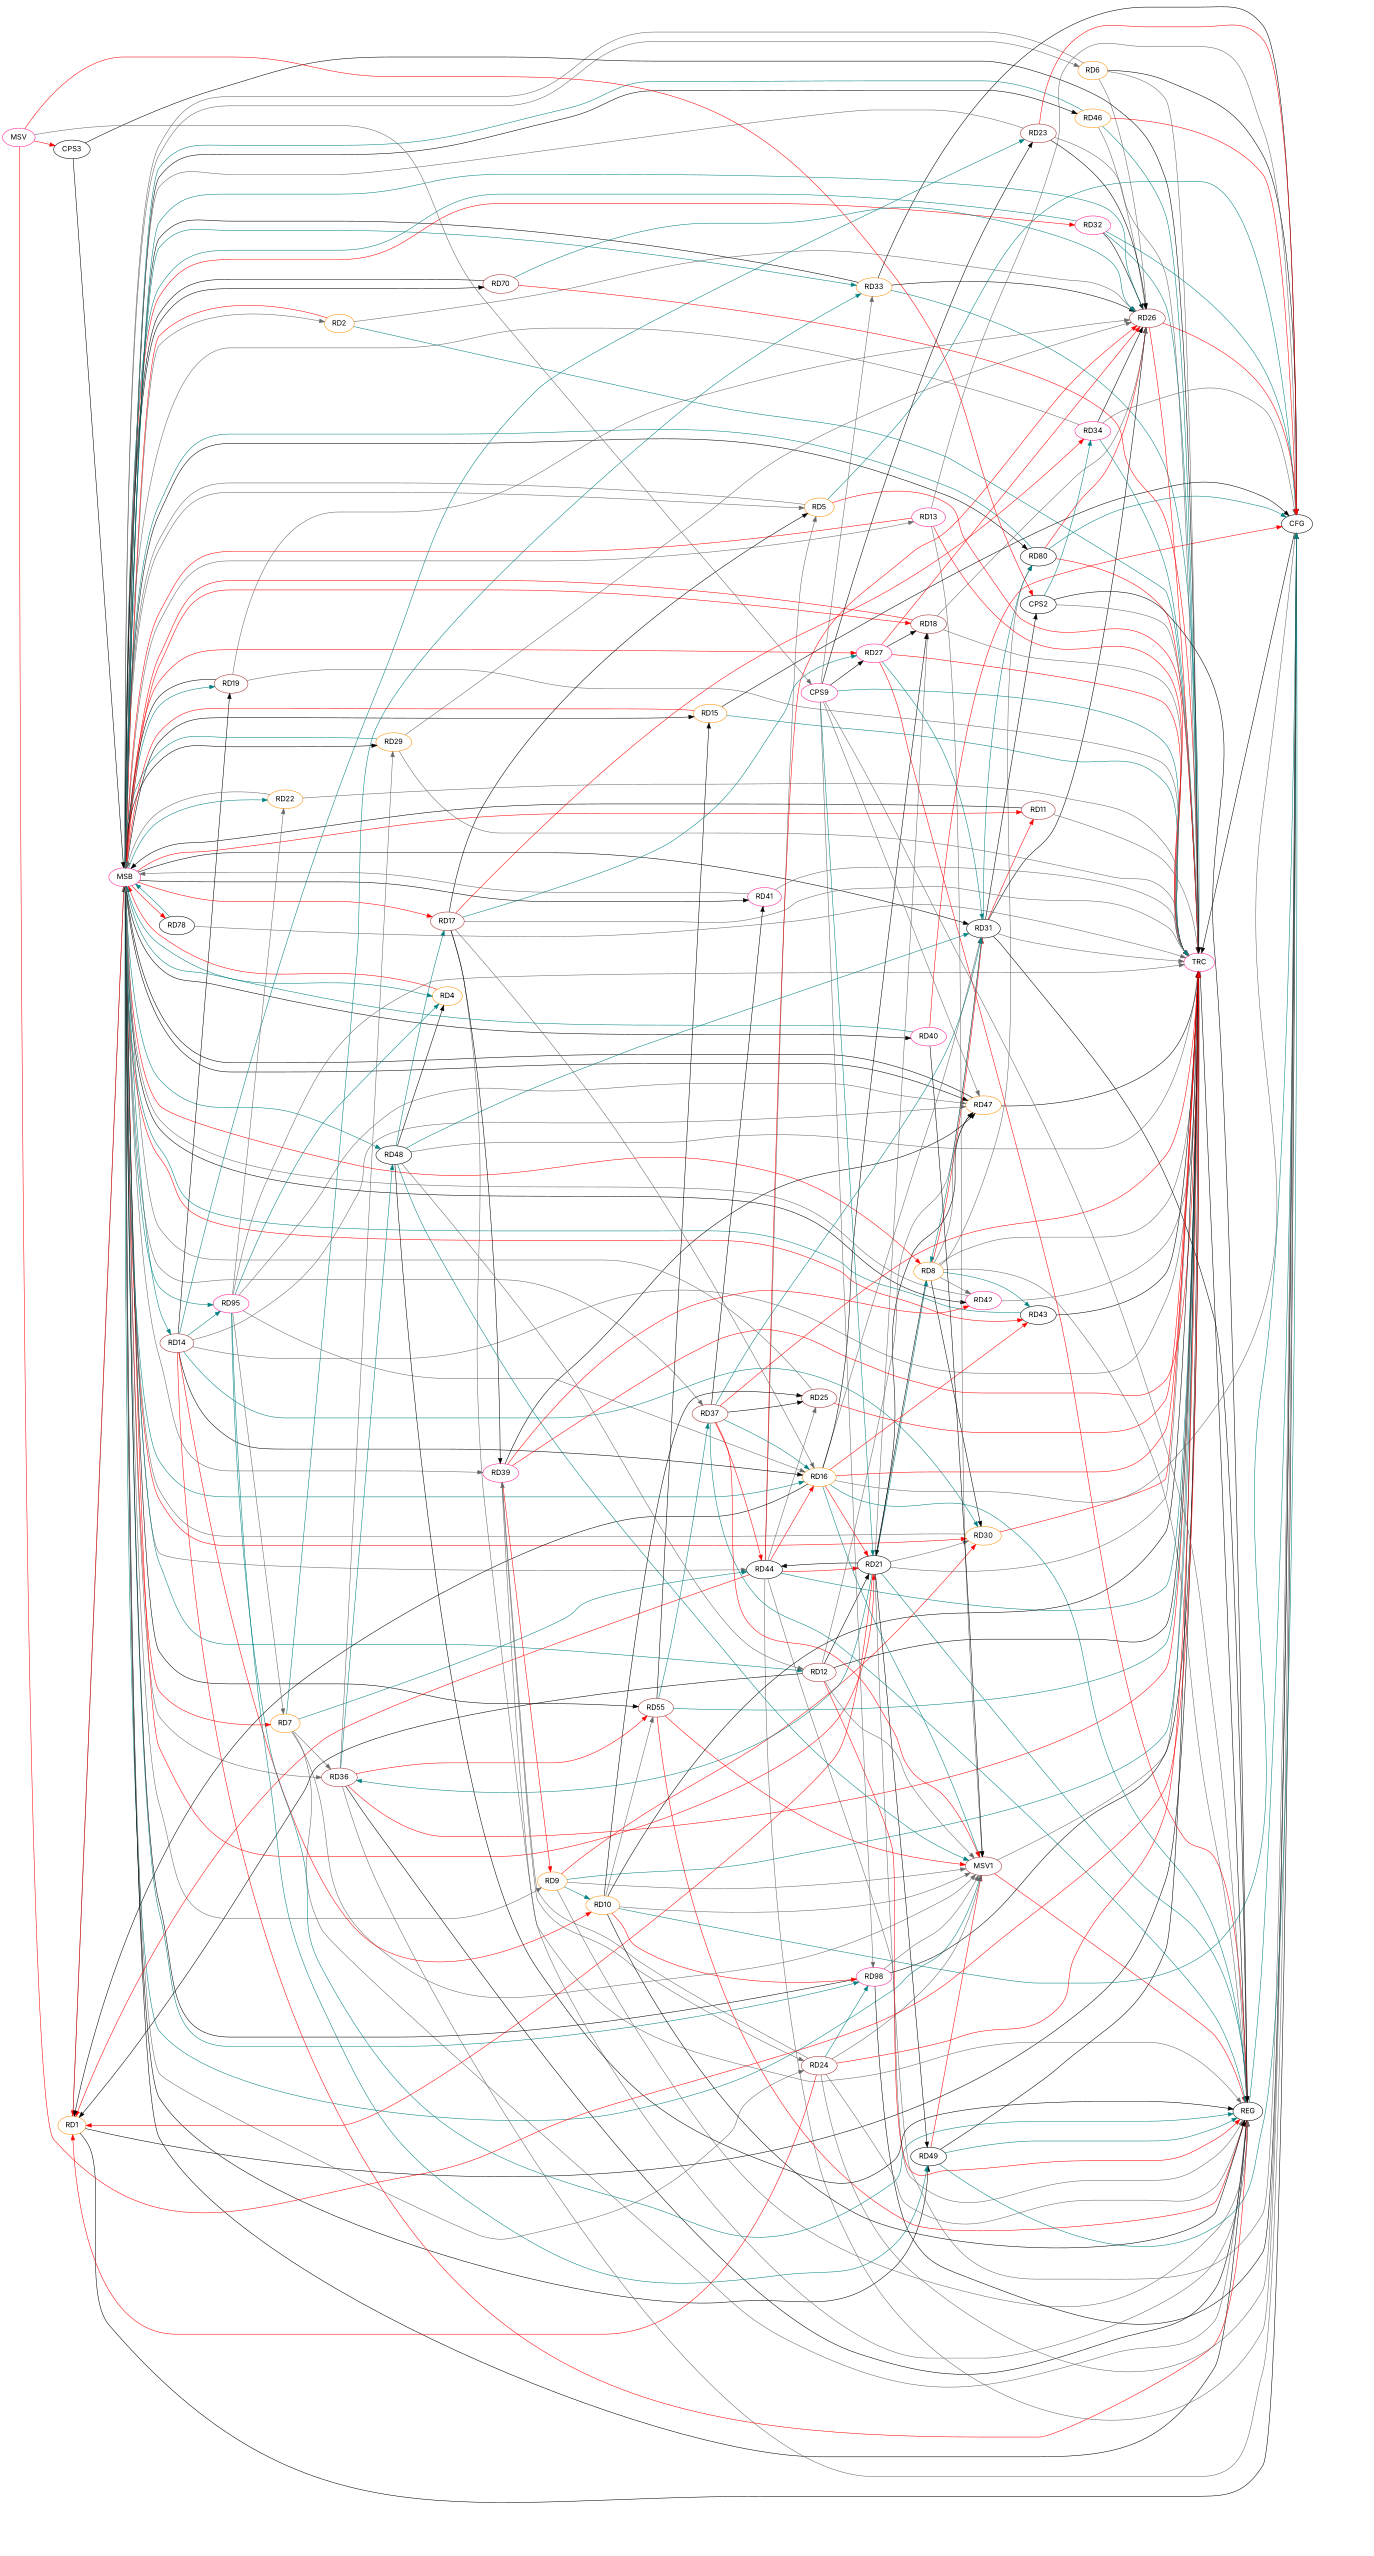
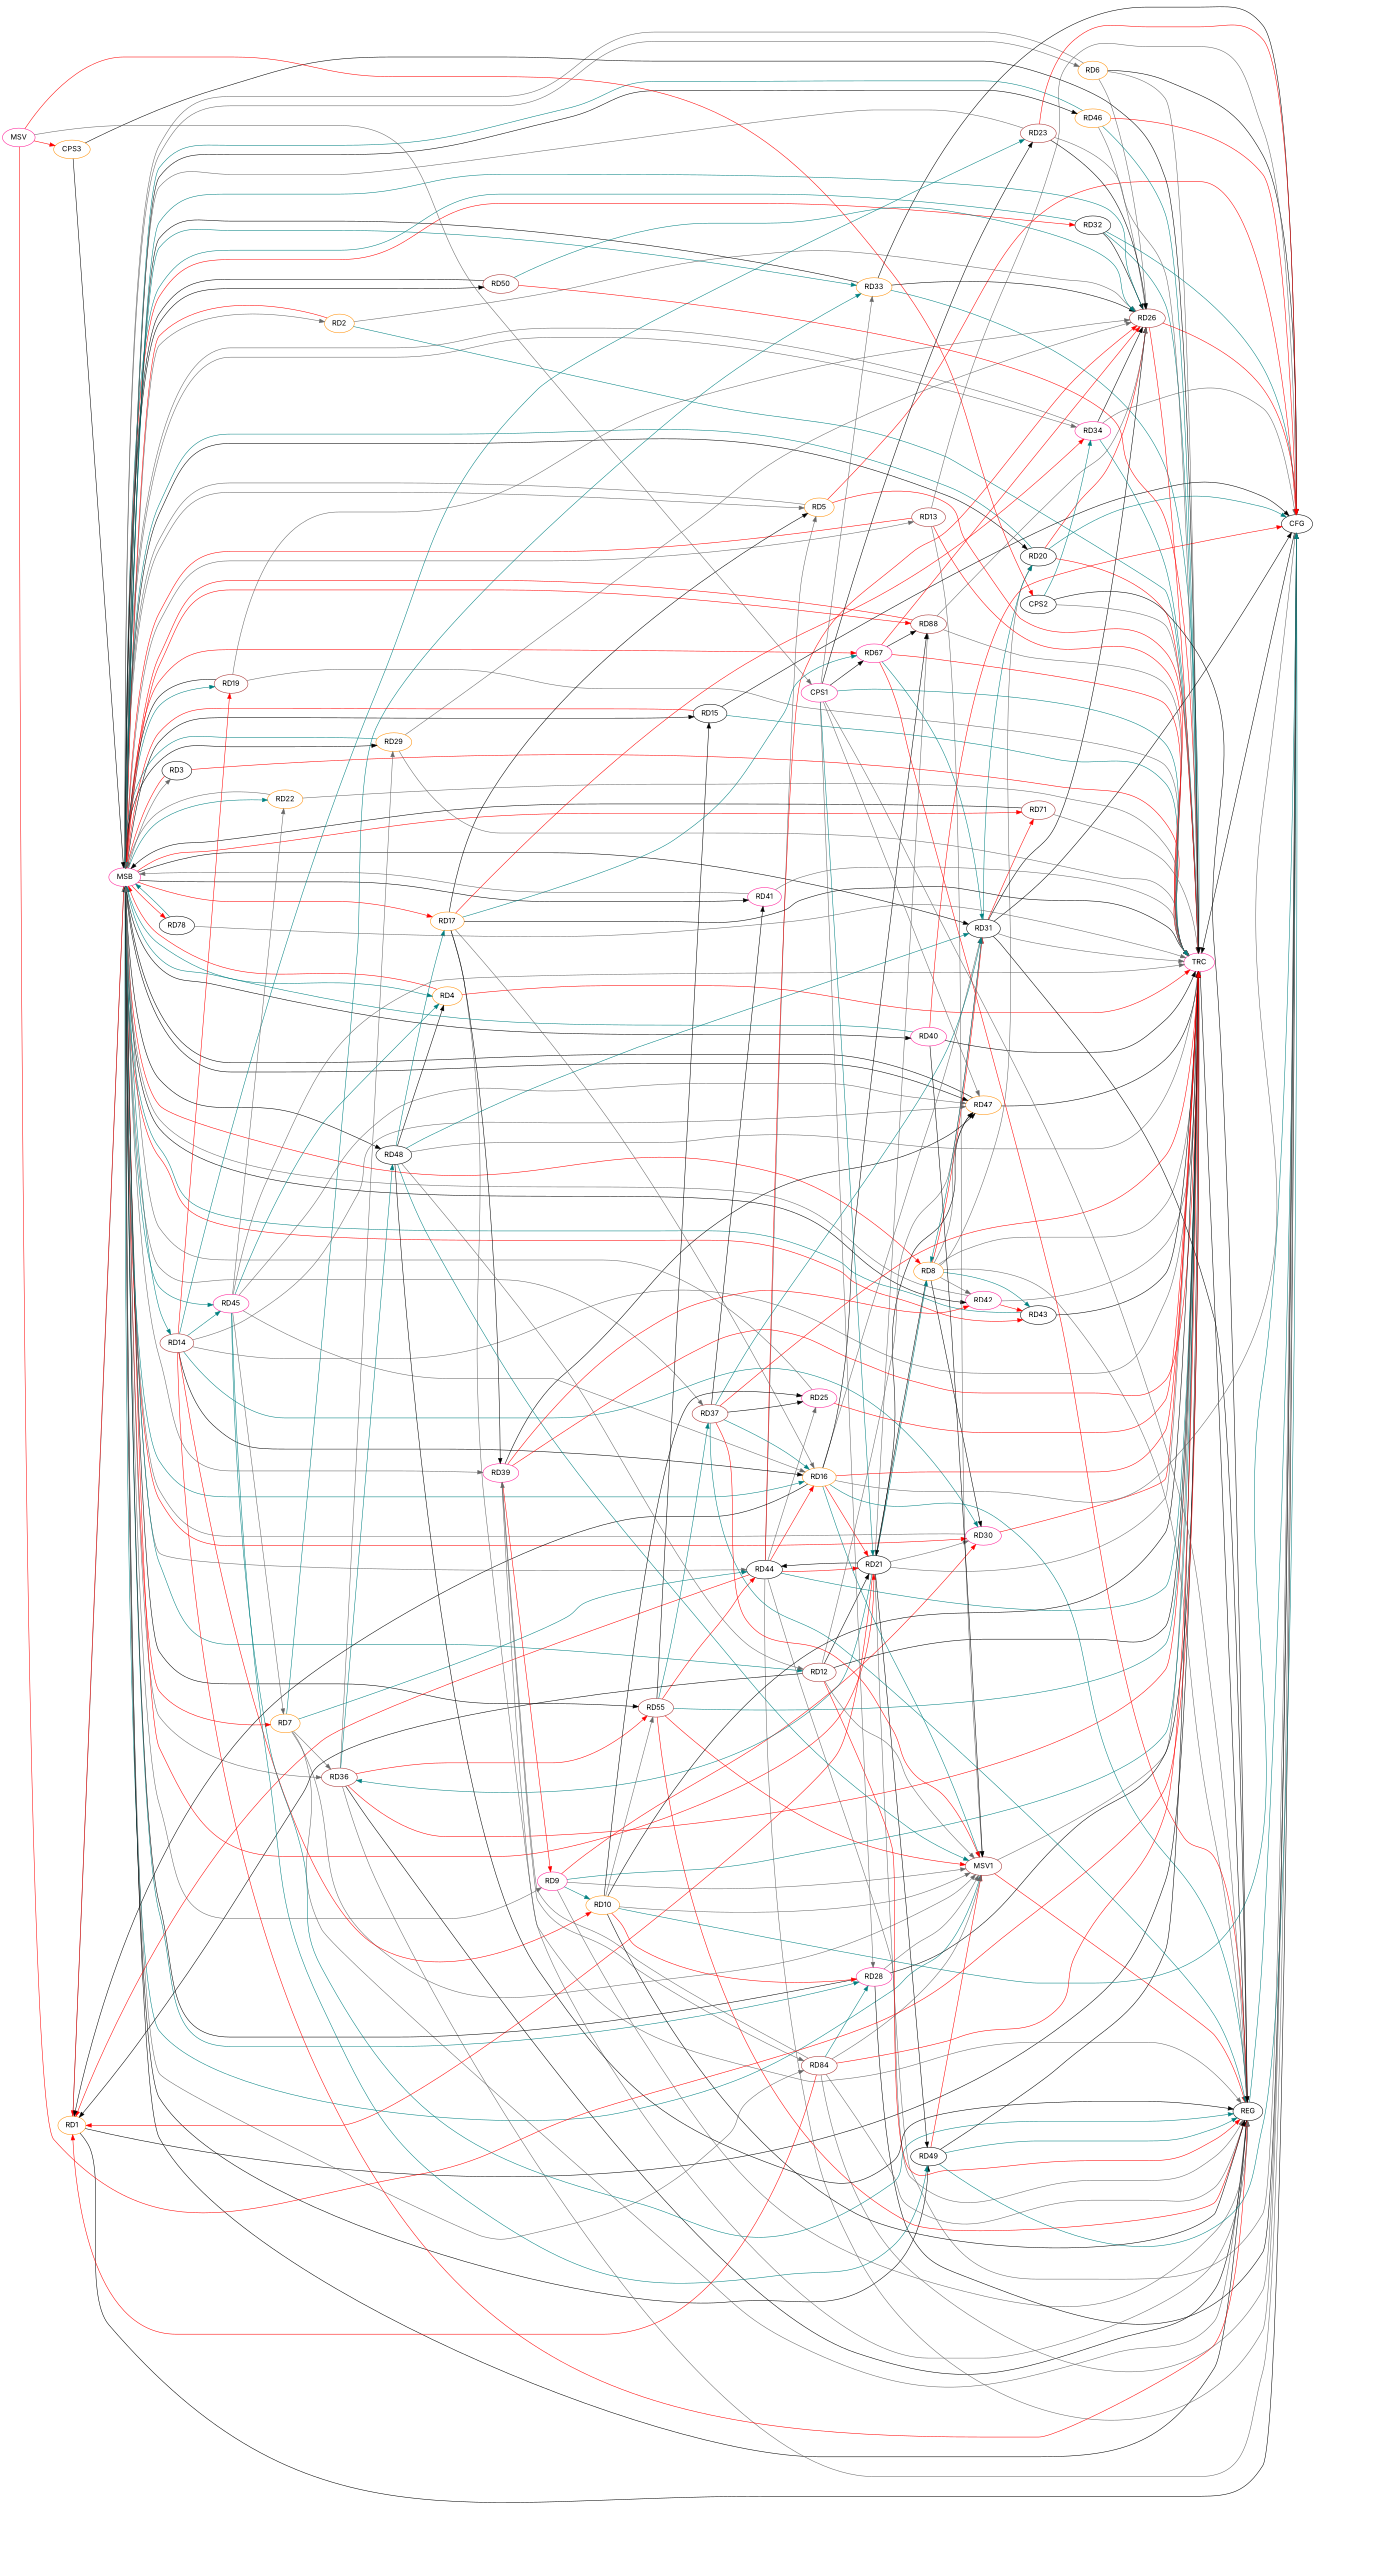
node "CPS3": color black -> darkorange
edge "RD5" -> "CFG": color teal -> red
node "RD32": color deeppink -> black
node "RD70": label "RD70" -> "RD50"
edge "MSB" -> "RD34": added
node "RD13": color deeppink -> brown
node "RD80": label "RD80" -> "RD20"
node "RD18": label "RD18" -> "RD88"
node "RD27": label "RD27" -> "RD67"
node "CPS9": label "CPS9" -> "CPS1"
node "RD15": color darkorange -> black
edge "RD31" -> "CPS2": now "RD31" -> "CFG"
node "RD3": added
node "RD11": label "RD11" -> "RD71"
edge "RD17" -> "TRC": color gray40 -> black
node "RD17": color brown -> darkorange
edge "RD4" -> "TRC": added
edge "RD14" -> "RD19": color black -> red
edge "RD40" -> "TRC": added
edge "MSB" -> "RD48": color teal -> black
node "RD95": label "RD95" -> "RD45"
node "RD25": color brown -> deeppink
edge "RD16" -> "RD43": now "RD42" -> "RD43"
edge "RD37" -> "RD44": now "RD55" -> "RD44"
node "RD30": color darkorange -> deeppink
edge "RD21" -> "REG": removed
node "RD9": color darkorange -> deeppink
node "RD98": label "RD98" -> "RD28"
node "RD24": label "RD24" -> "RD84"
